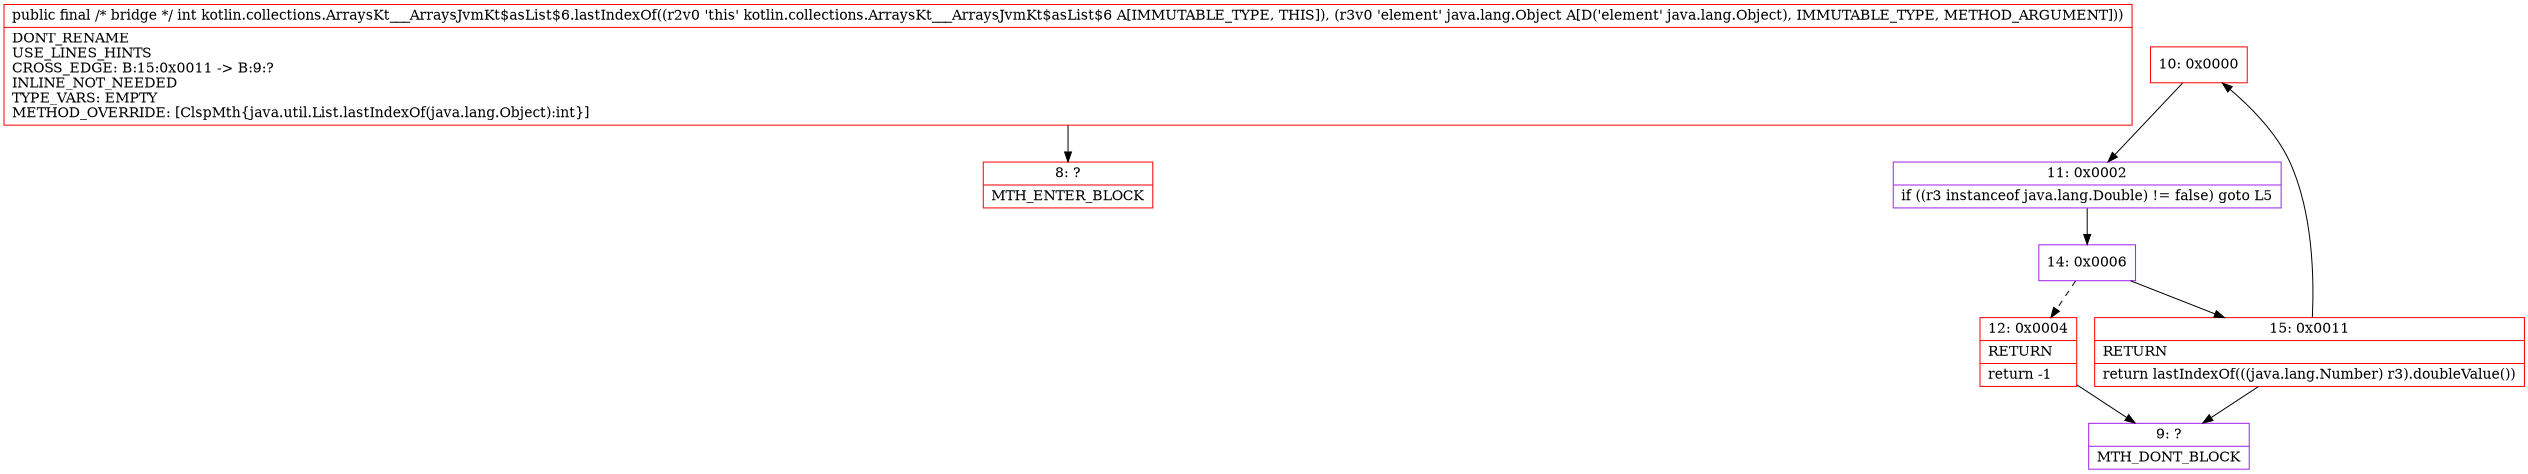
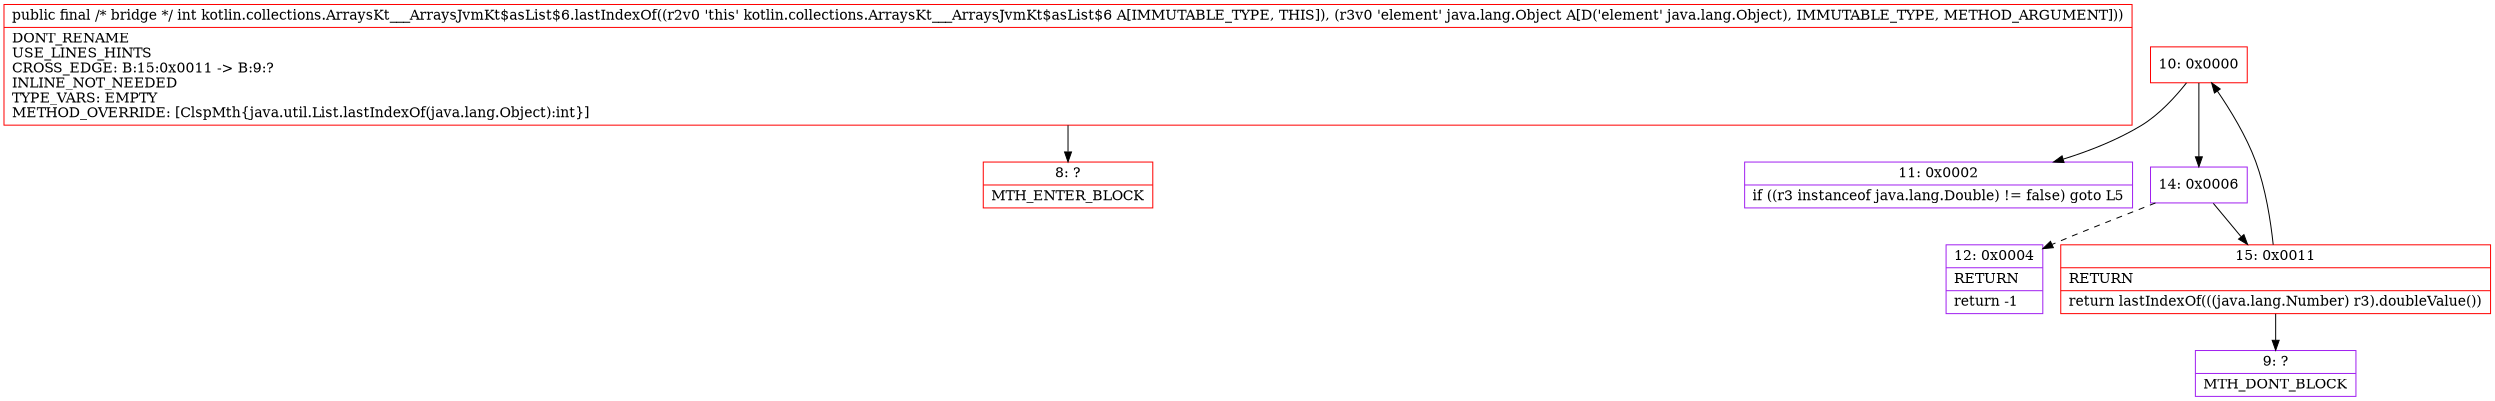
edge "11: 0x0002" -> "14: 0x0006": now "10: 0x0000" -> "14: 0x0006"
node "12: 0x0004": color red -> purple
edge "12: 0x0004" -> "9: ?": removed
